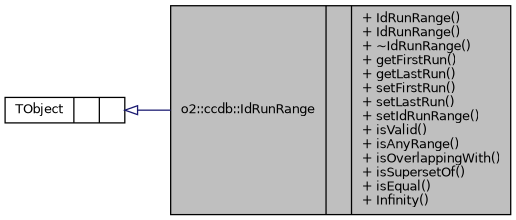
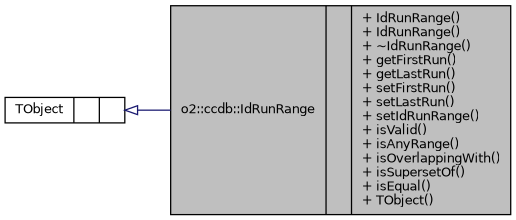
node "o2::ccdb::IdRunRange": text "+ Infinity()" -> "+ TObject()"
